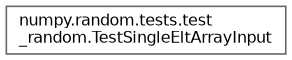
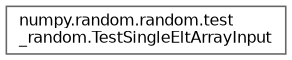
node "numpy.random.tests.test _random.TestSingleEltArrayInput": label "numpy.random.tests.test _random.TestSingleEltArrayInput" -> "numpy.random.random.test _random.TestSingleEltArrayInput"
